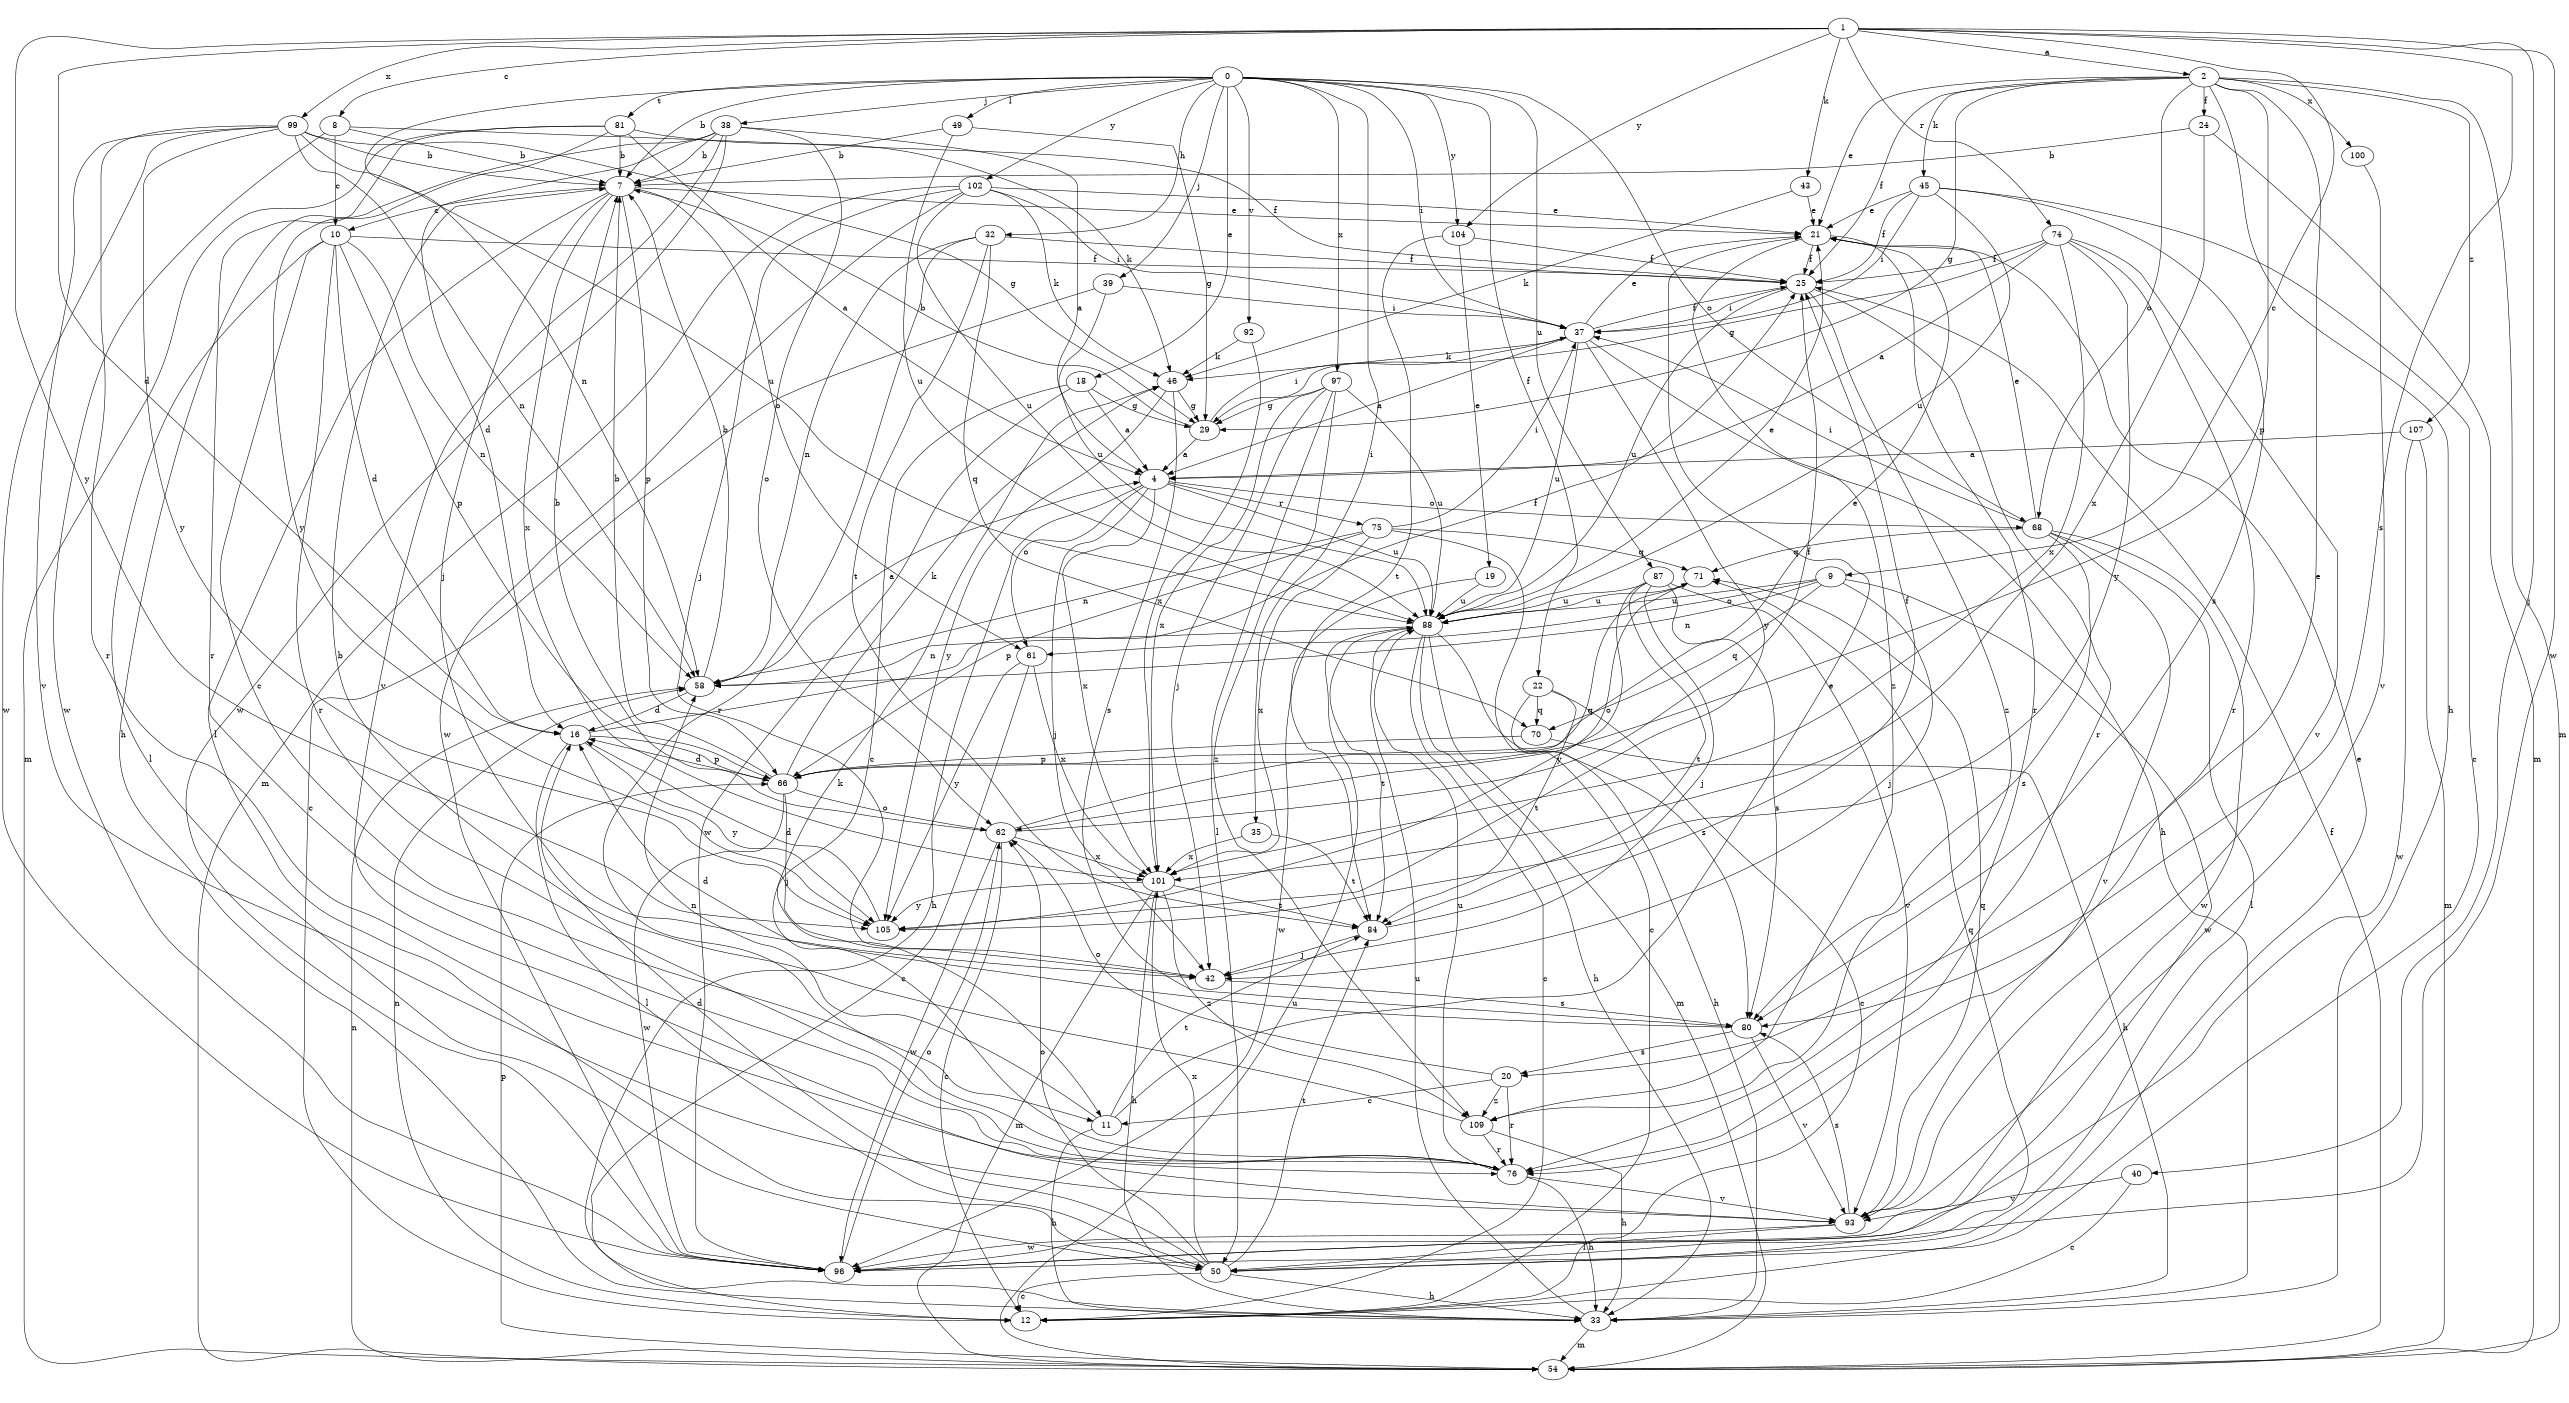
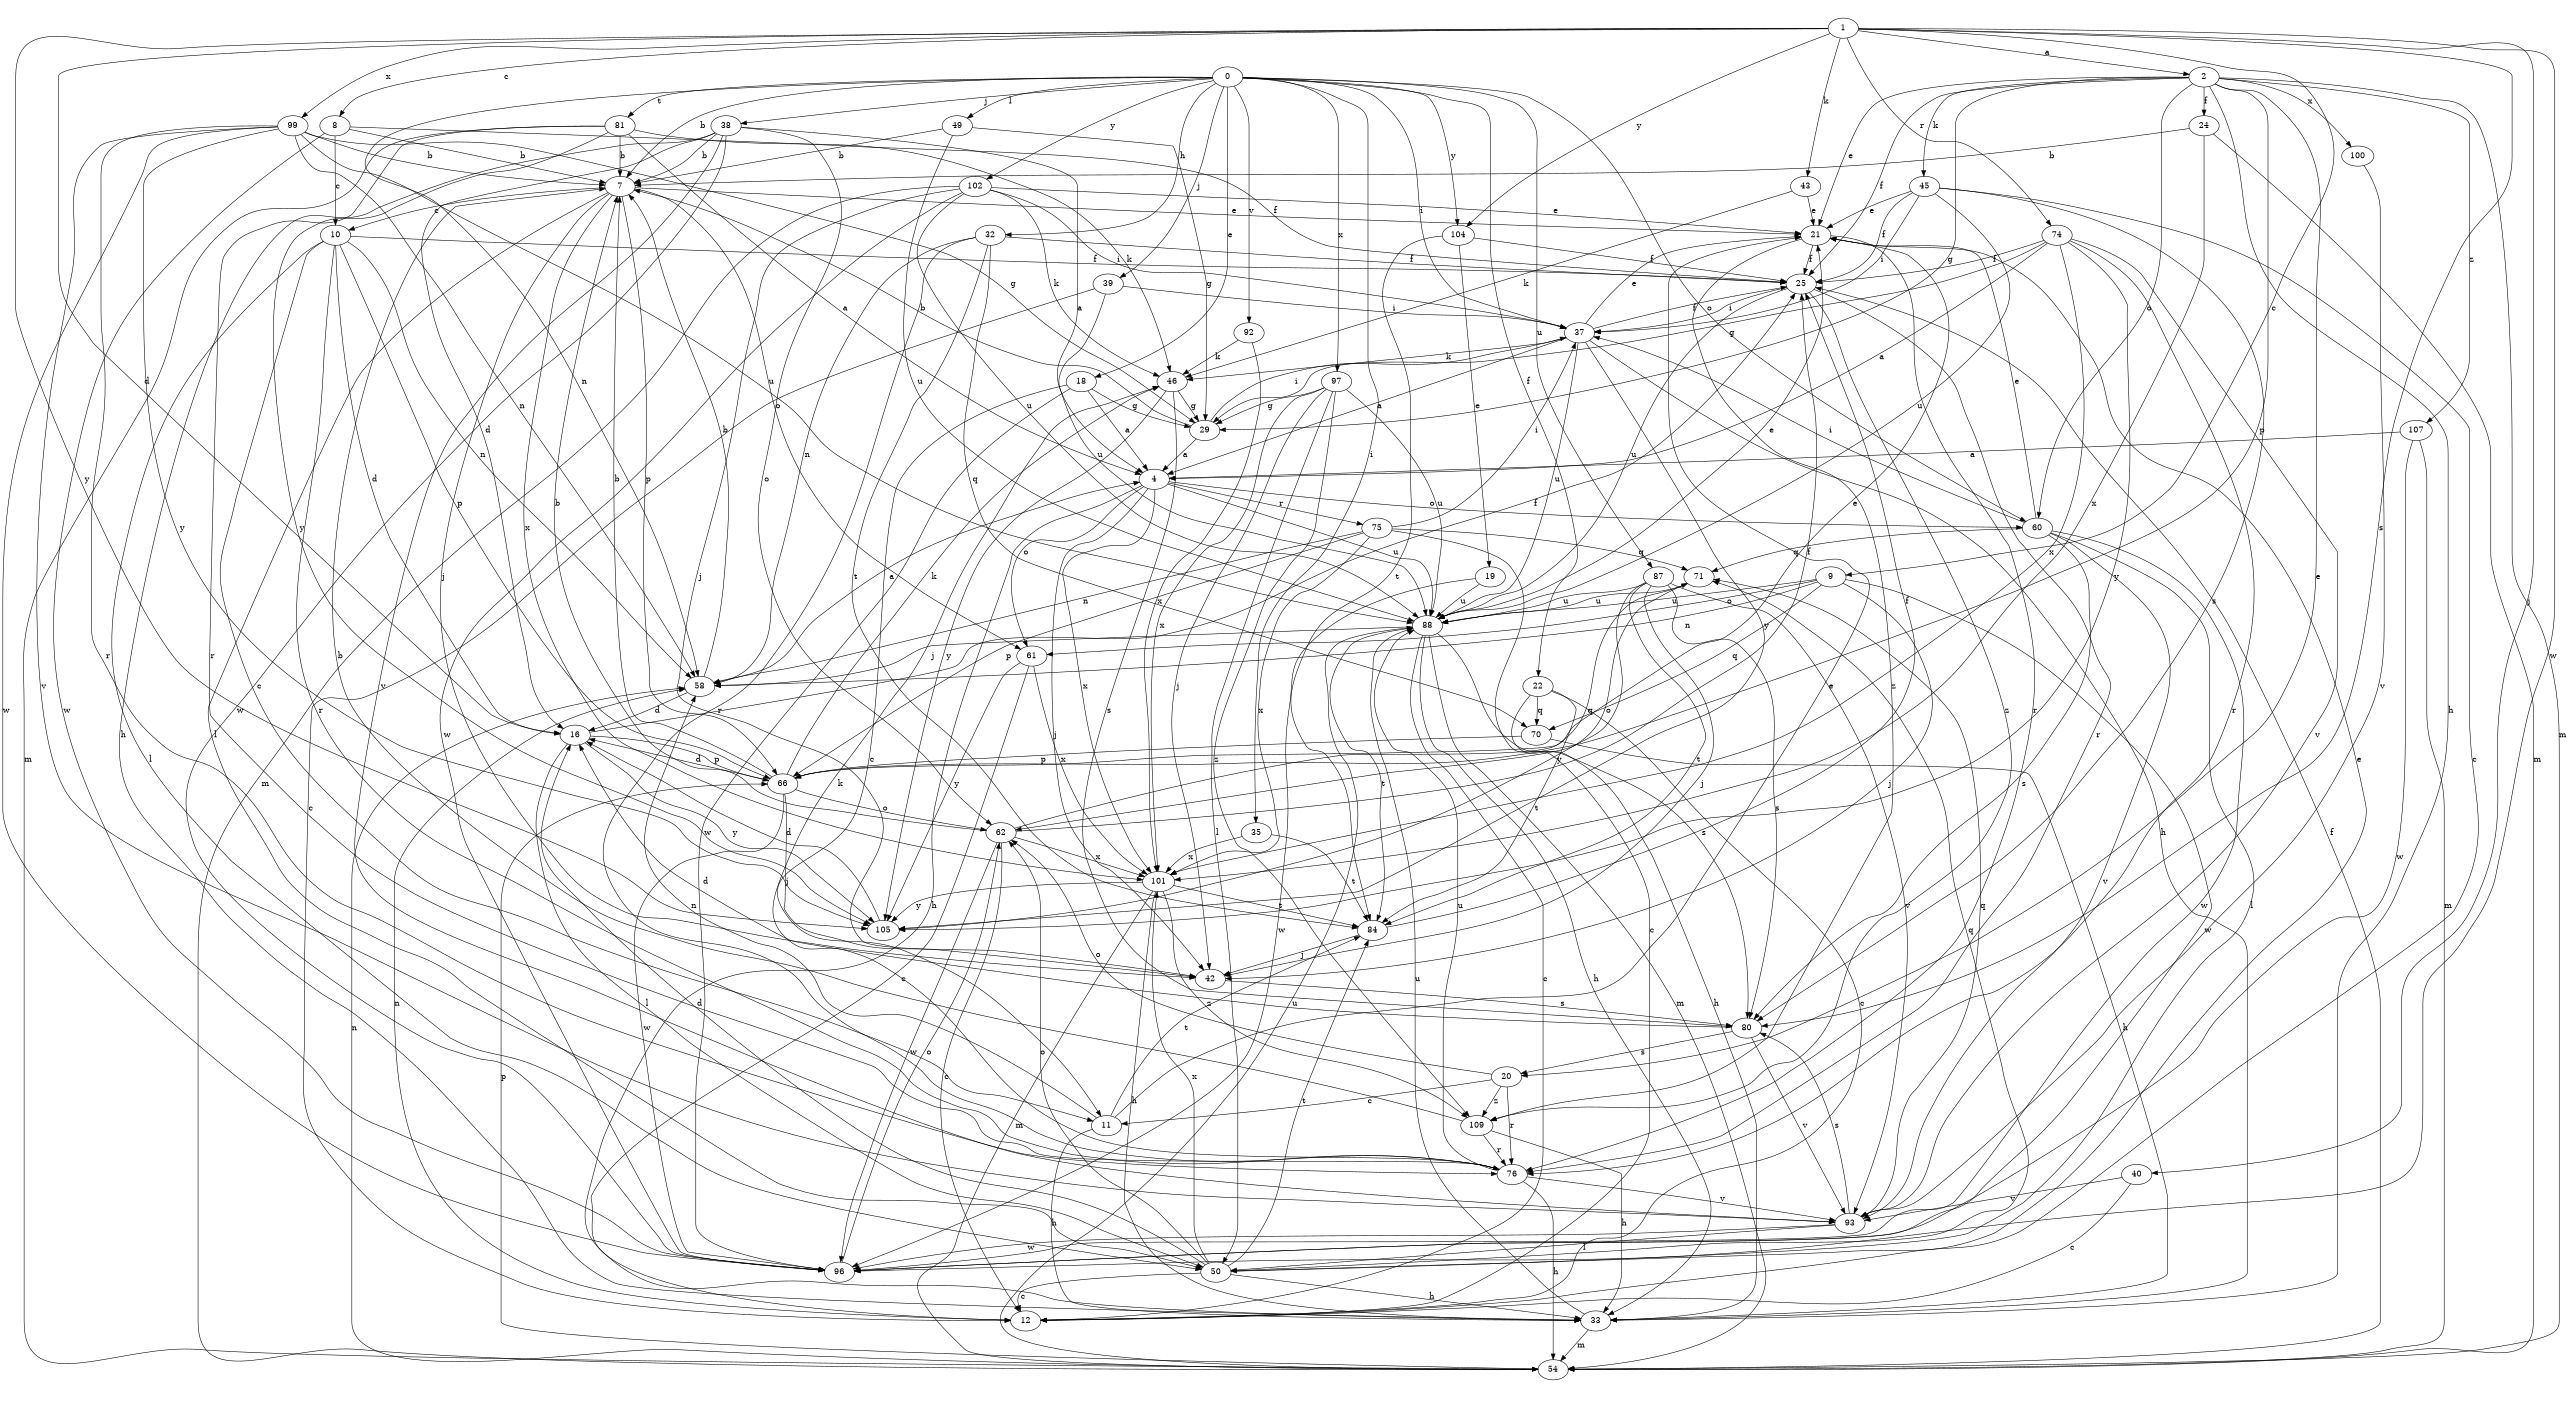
node "68": label "68" -> "60"
edge "88" -> "58": label "n" -> "j"
edge "76" -> "33": now "76" -> "54"
